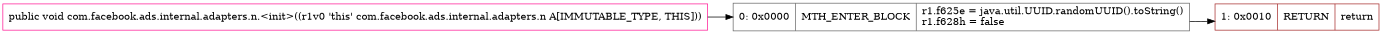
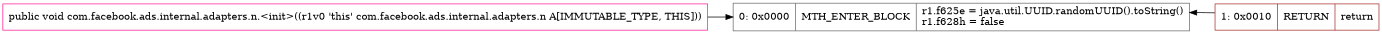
edge "0: 0x0000" -> "1: 0x0010": reversed
